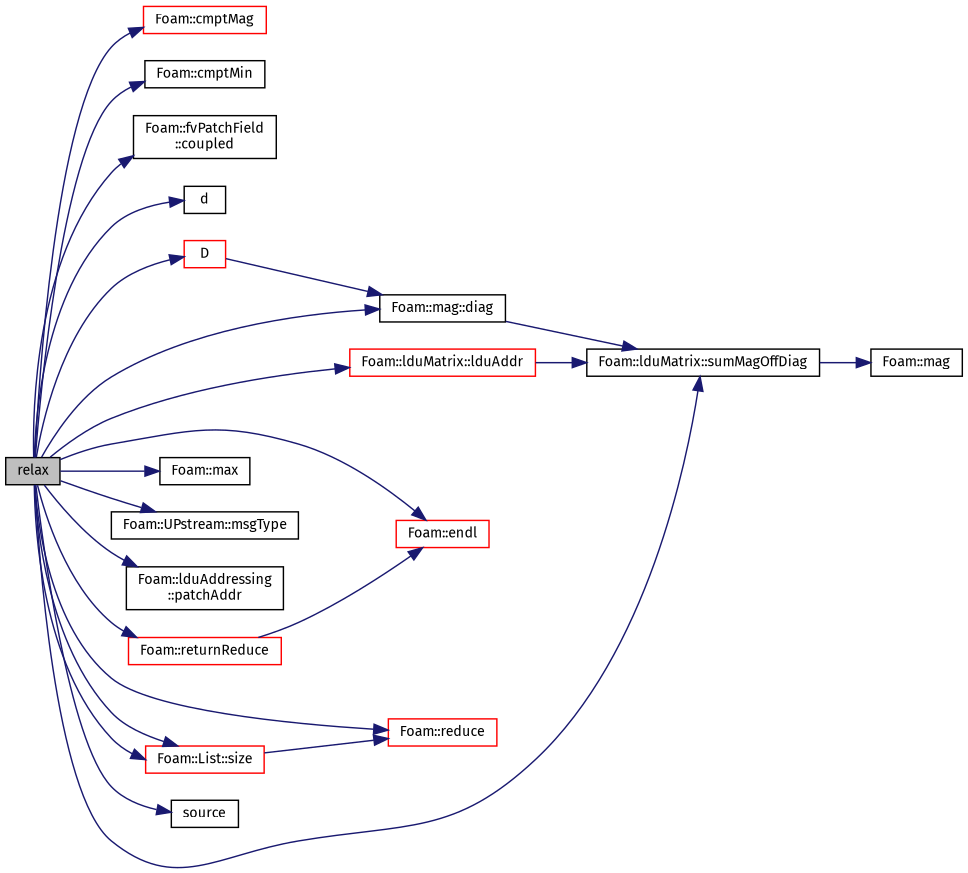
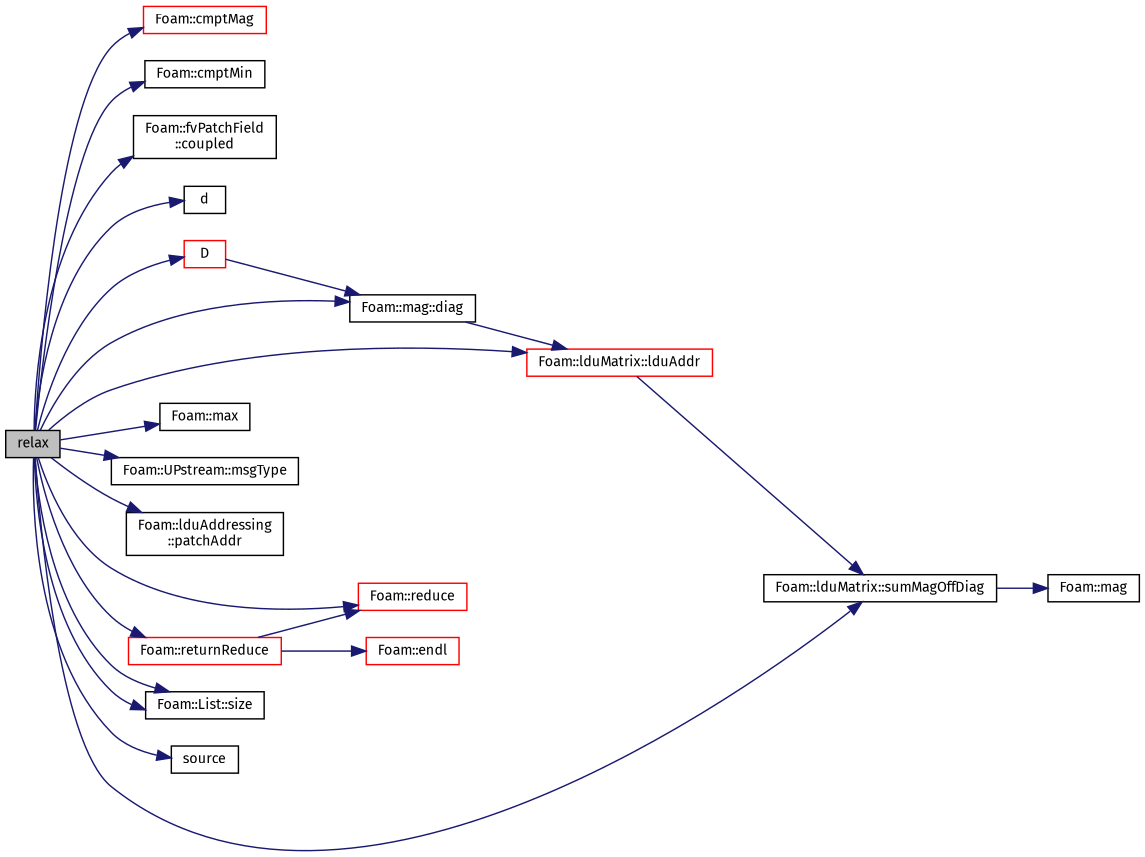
edge "Foam::mag::diag" -> "Foam::lduMatrix::sumMagOffDiag": now "Foam::mag::diag" -> "Foam::lduMatrix::lduAddr"
edge "relax" -> "Foam::endl": removed
edge "Foam::List::size" -> "Foam::reduce": now "Foam::returnReduce" -> "Foam::reduce"
node "Foam::List::size": color red -> black
